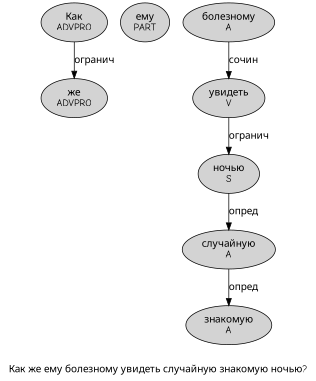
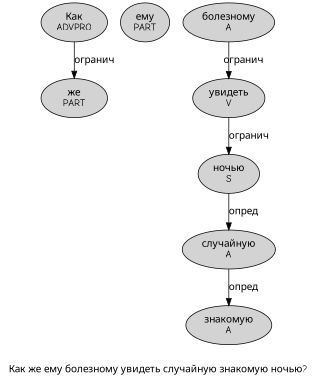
edge "болезному A" -> "увидеть V": label "сочин" -> "огранич"
node "же ADVPRO": label "же ADVPRO" -> "же PART"
